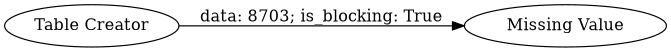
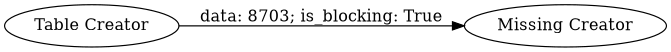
node "Missing Value": label "Missing Value" -> "Missing Creator"
